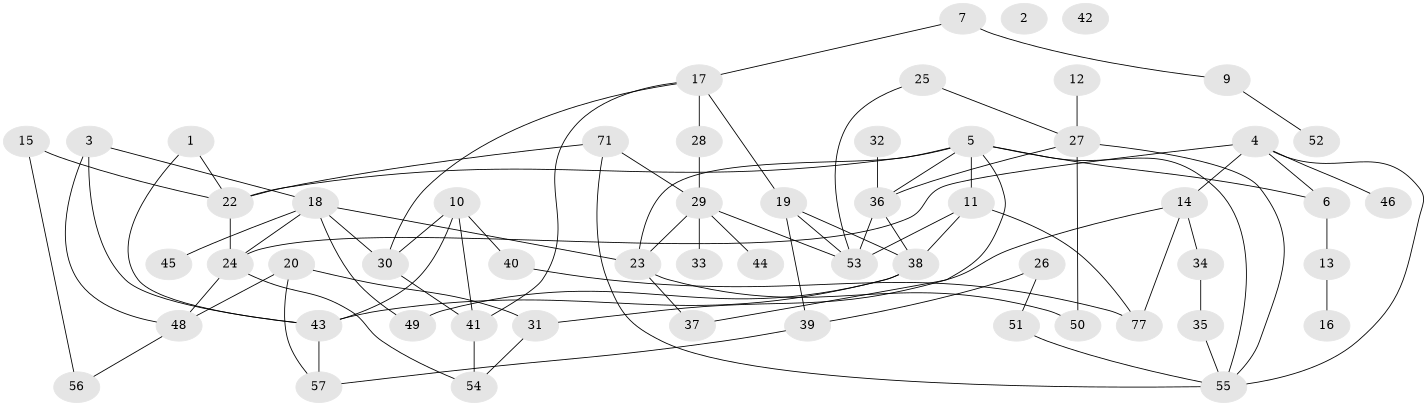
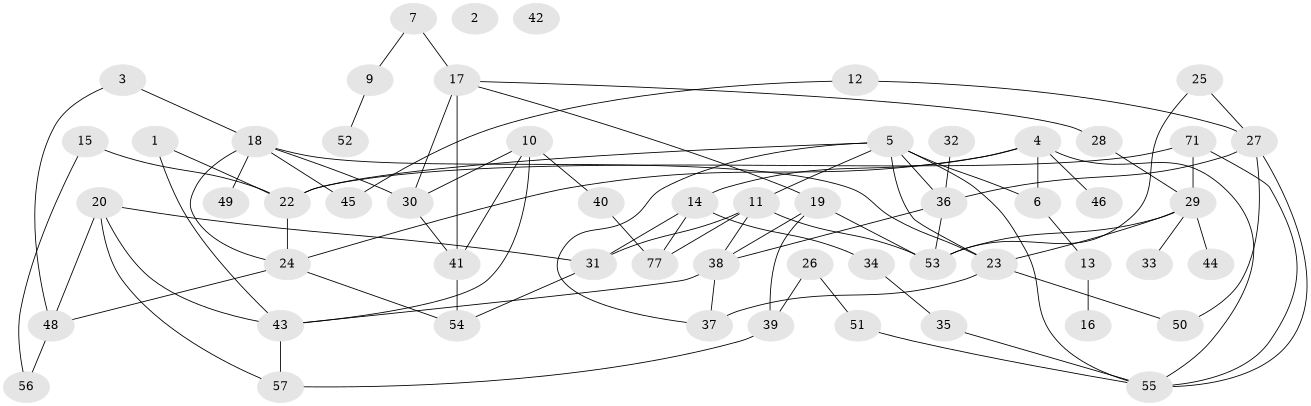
edge "12" -- "45": added
edge "11" -- "31": added
edge "3" -- "43": now "20" -- "43"
edge "38" -- "49": now "38" -- "37"
